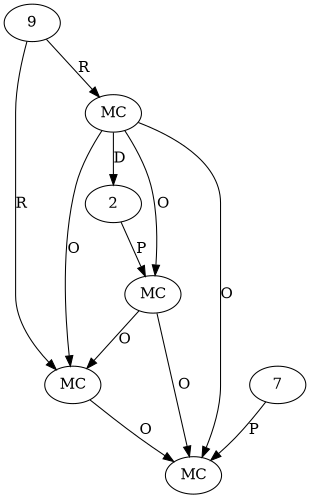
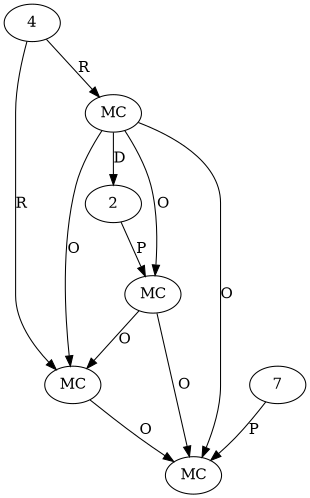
node "9": label "9" -> "4"
